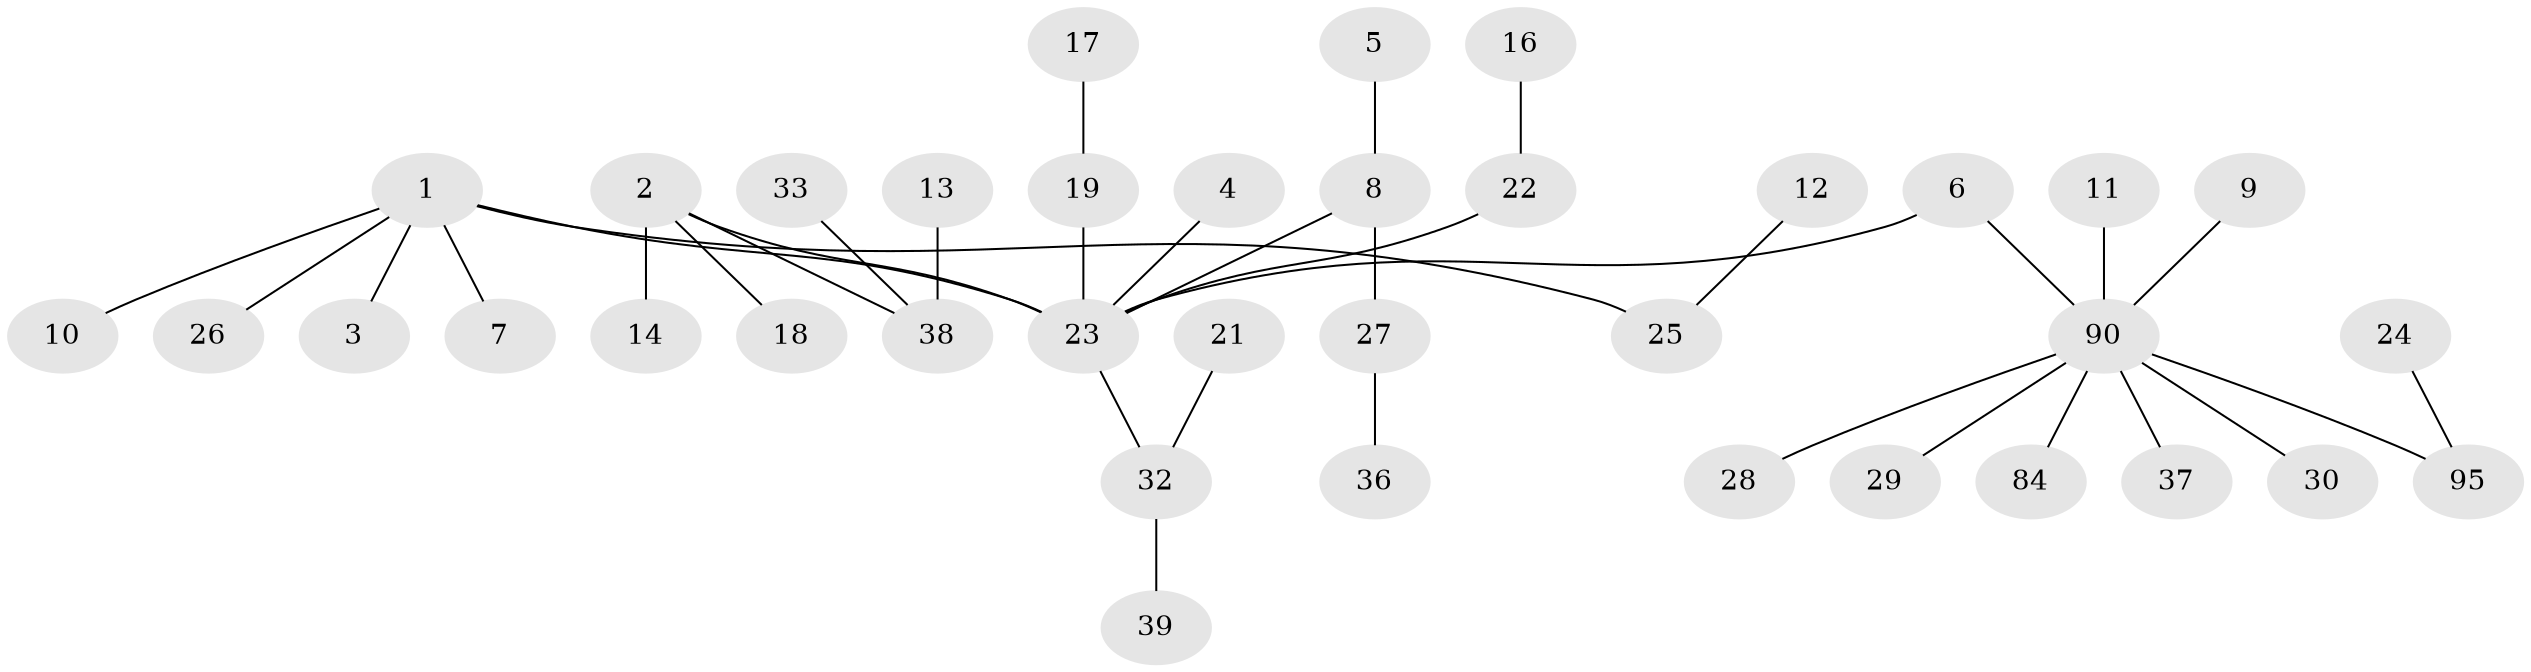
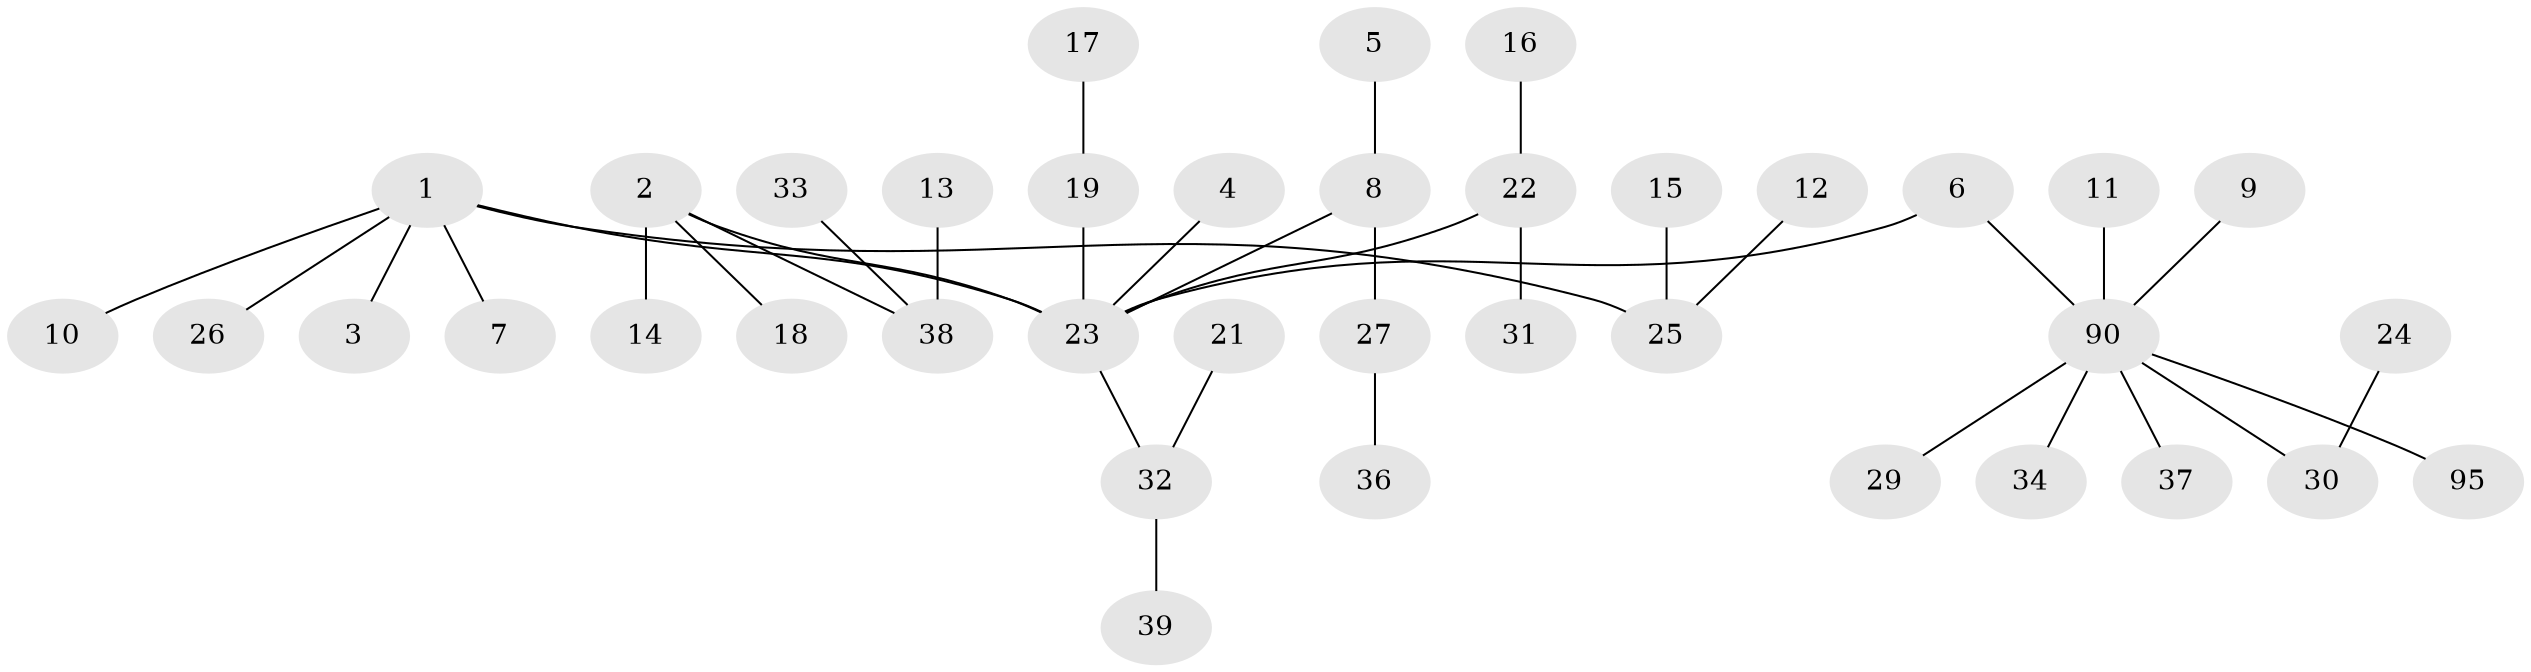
node "15": added
node "31": added
edge "24" -- "95": now "24" -- "30"
node "28": removed
node "84": label "84" -> "34"
